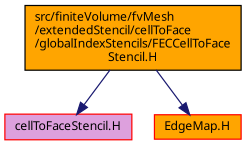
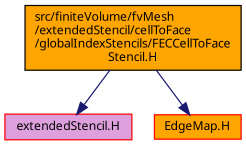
node "cellToFaceStencil.H": label "cellToFaceStencil.H" -> "extendedStencil.H"
